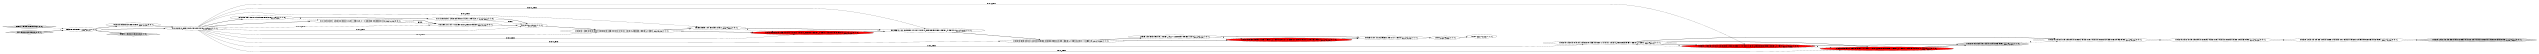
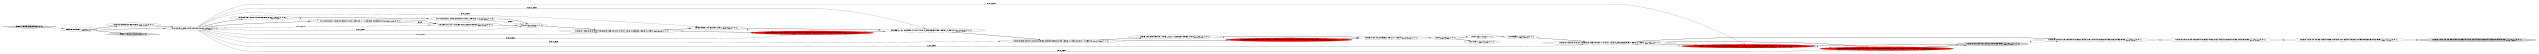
node "testMetricsProviderLifecycle['0', '0', '1']": removed
node "main.deleteDirs()@@@18@@@['1', '1', '1']": added
node "main.shutdown()@@@16@@@['1', '1', '1']": added
